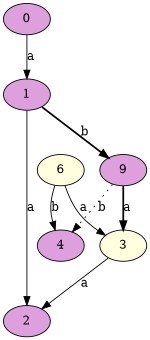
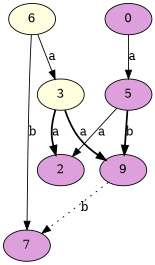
node "1": label "1" -> "5"
edge "9" -> "3": reversed
node "4": label "4" -> "7"
edge "3" -> "2": style solid -> bold
